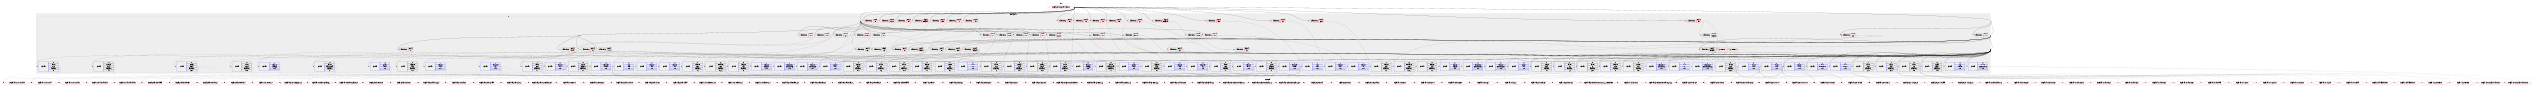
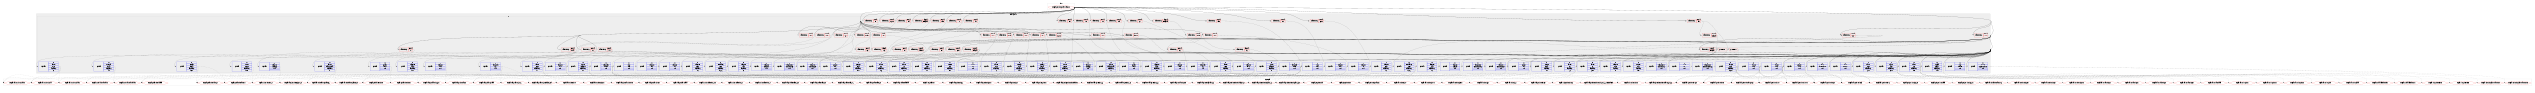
node "portage://app-text/poppler-0.83.0": removed
